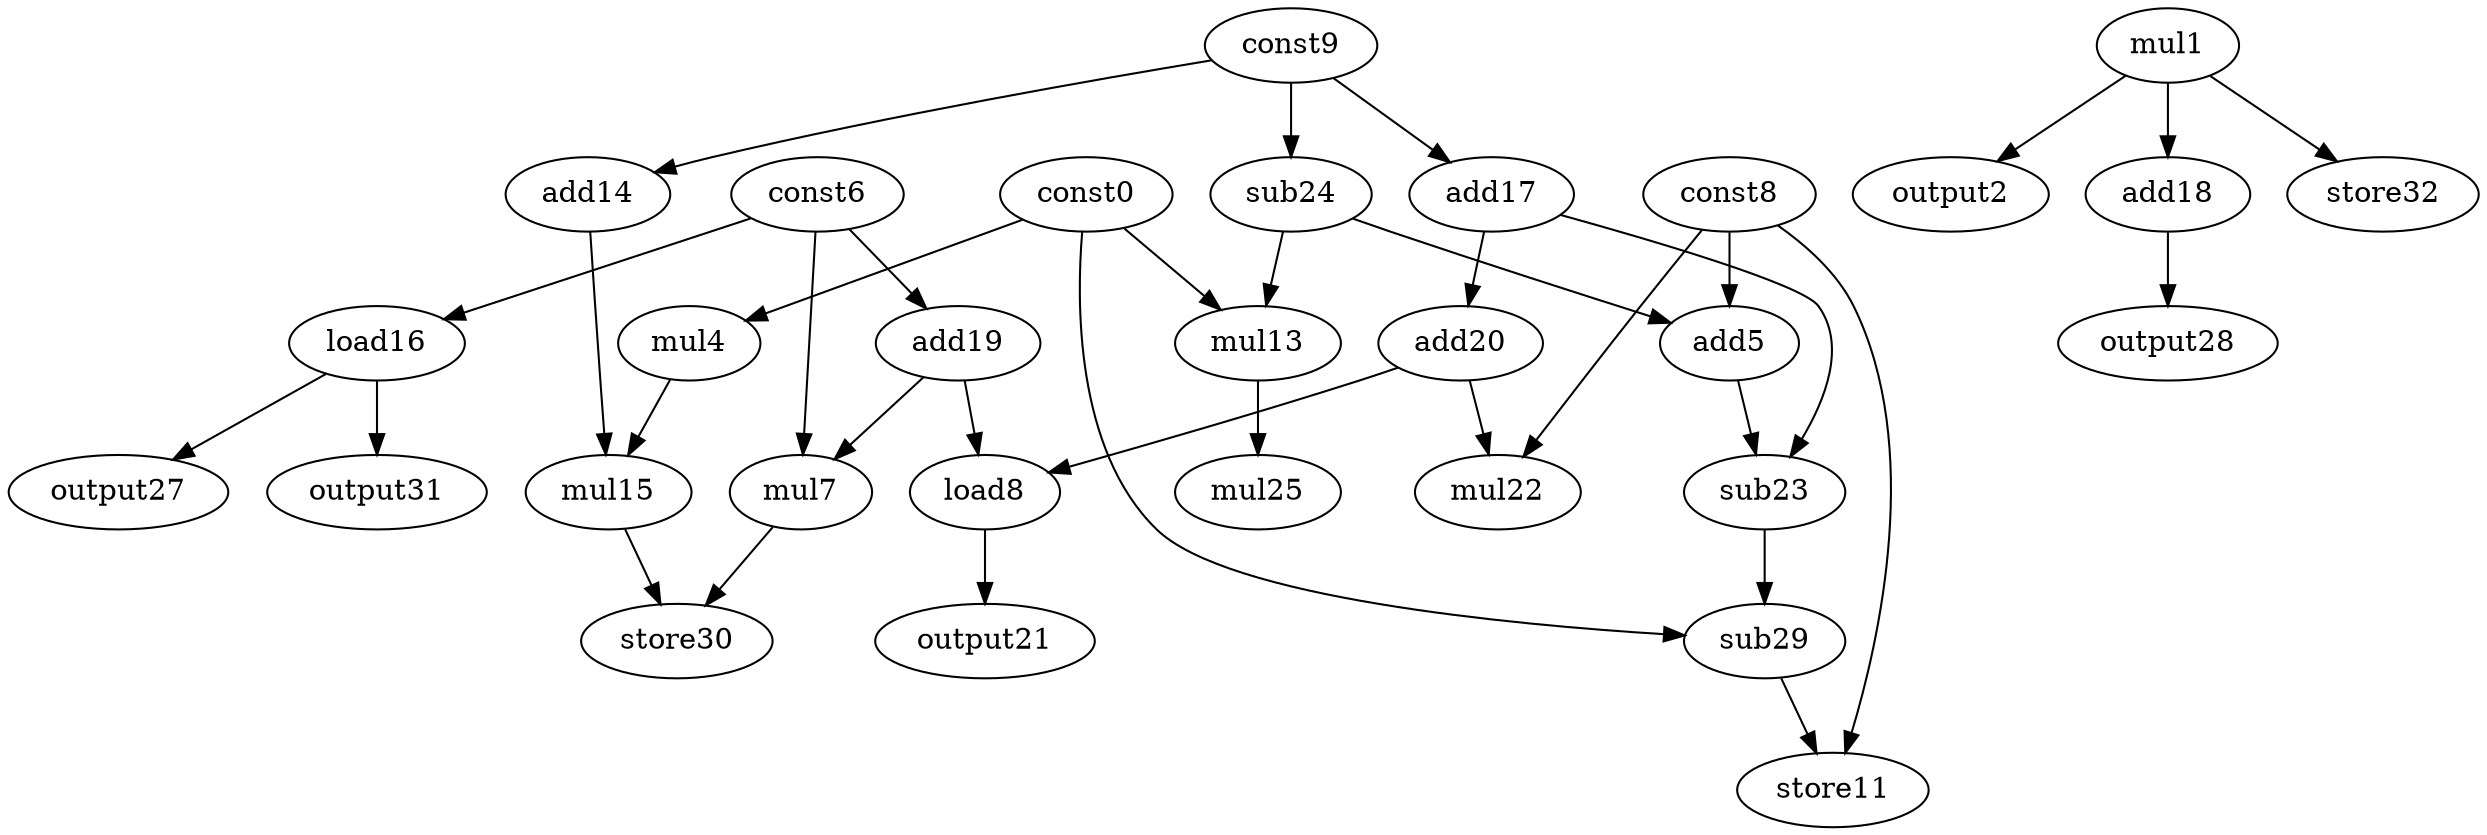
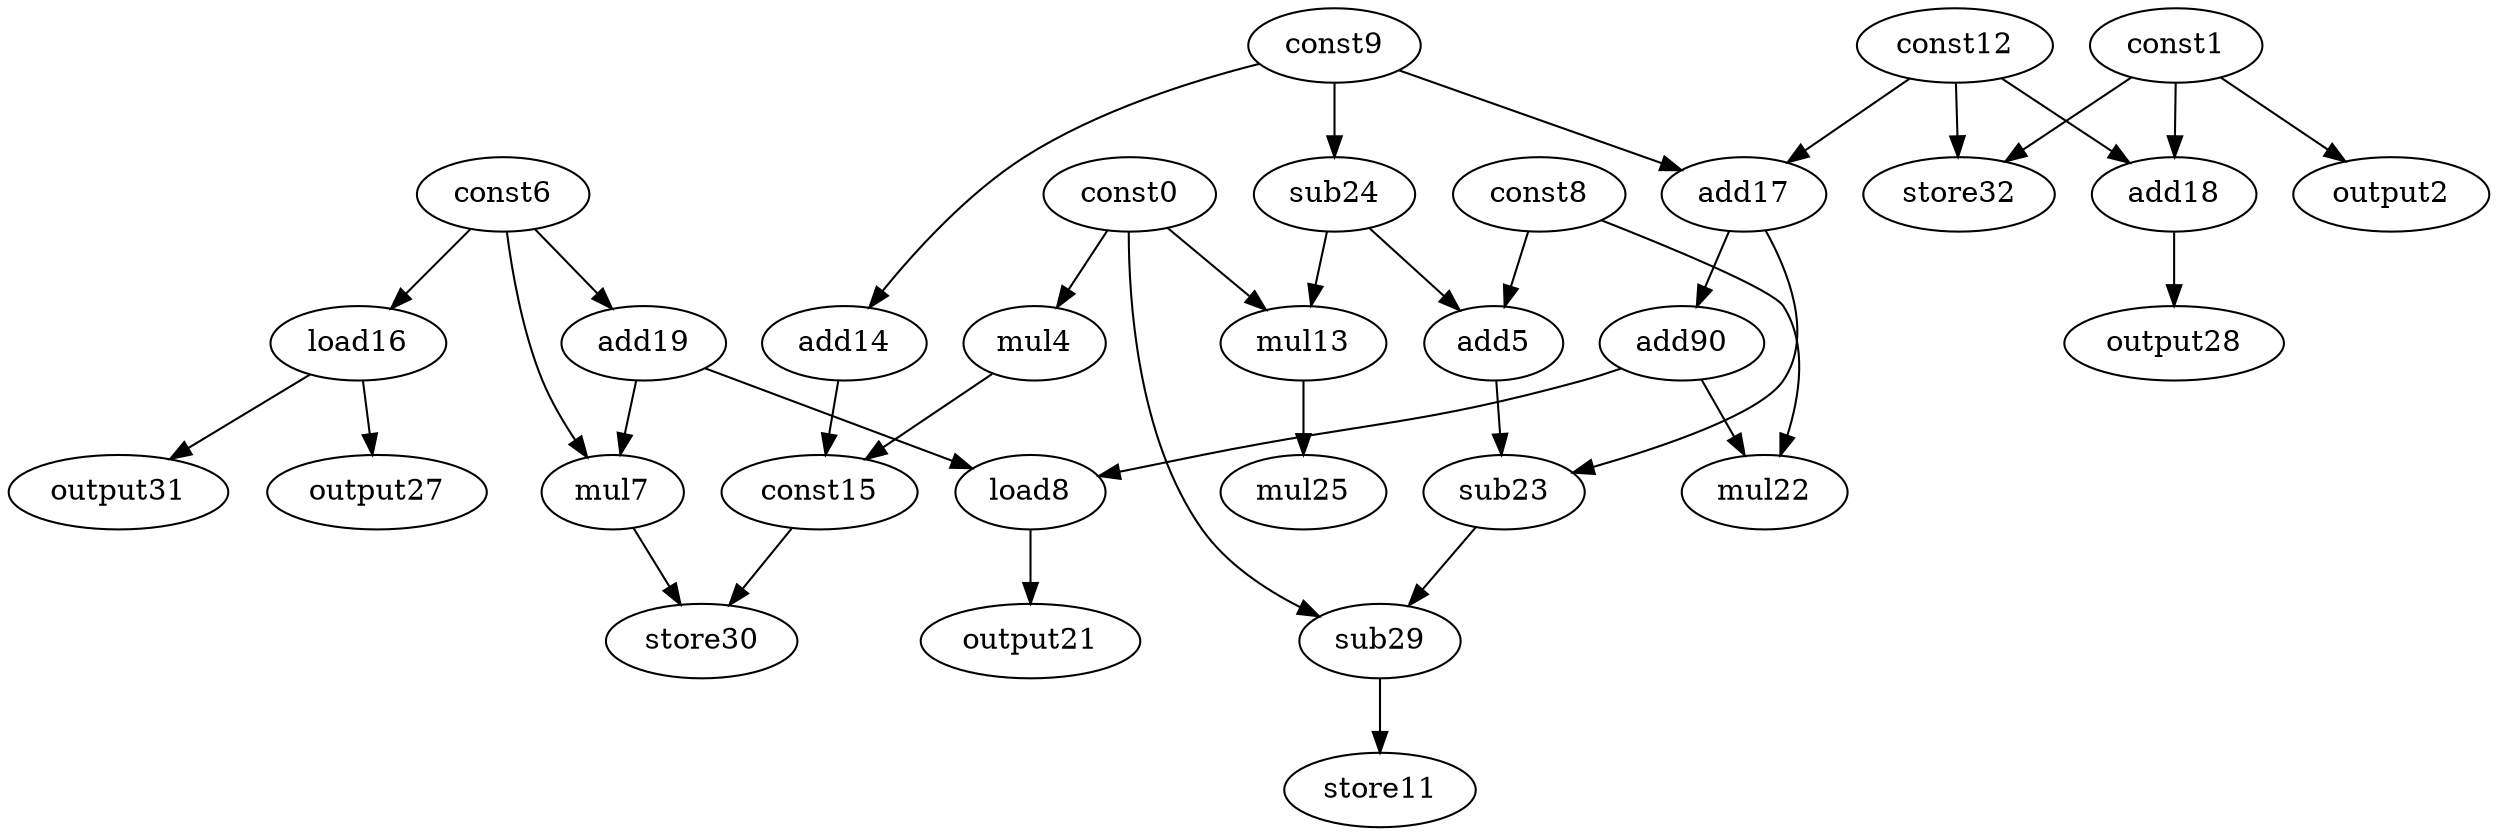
node "const12": added
node "mul1": label "mul1" -> "const1"
node "add20": label "add20" -> "add90"
edge "const8" -> "store11": removed
node "mul15": label "mul15" -> "const15"
